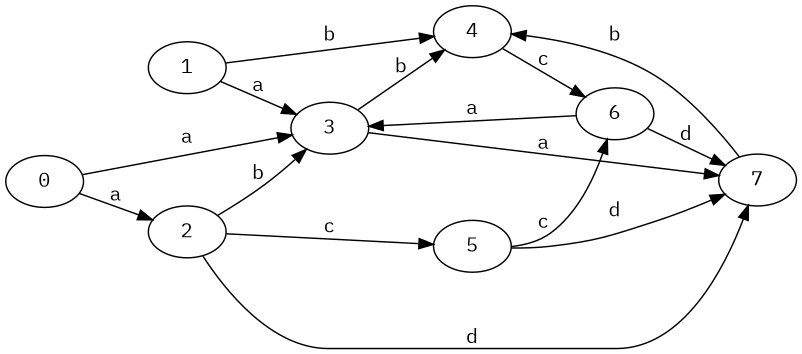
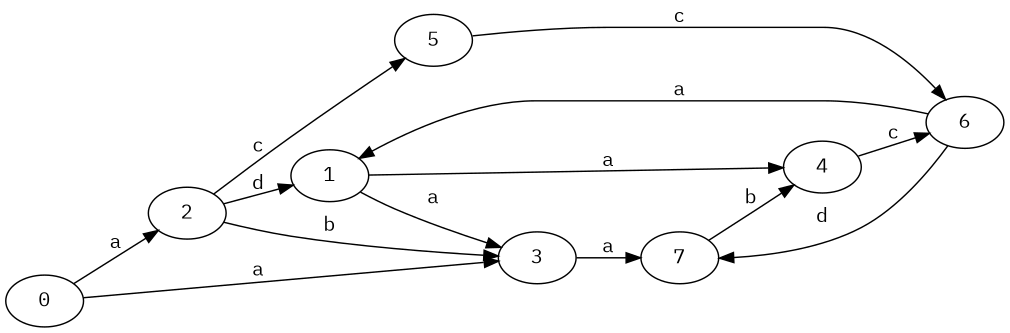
edge "1" -> "4": label "b" -> "a"
edge "3" -> "4": removed, label "b"
edge "6" -> "3": now "6" -> "1"
edge "5" -> "7": removed, label "d"
edge "2" -> "7": now "2" -> "1"
